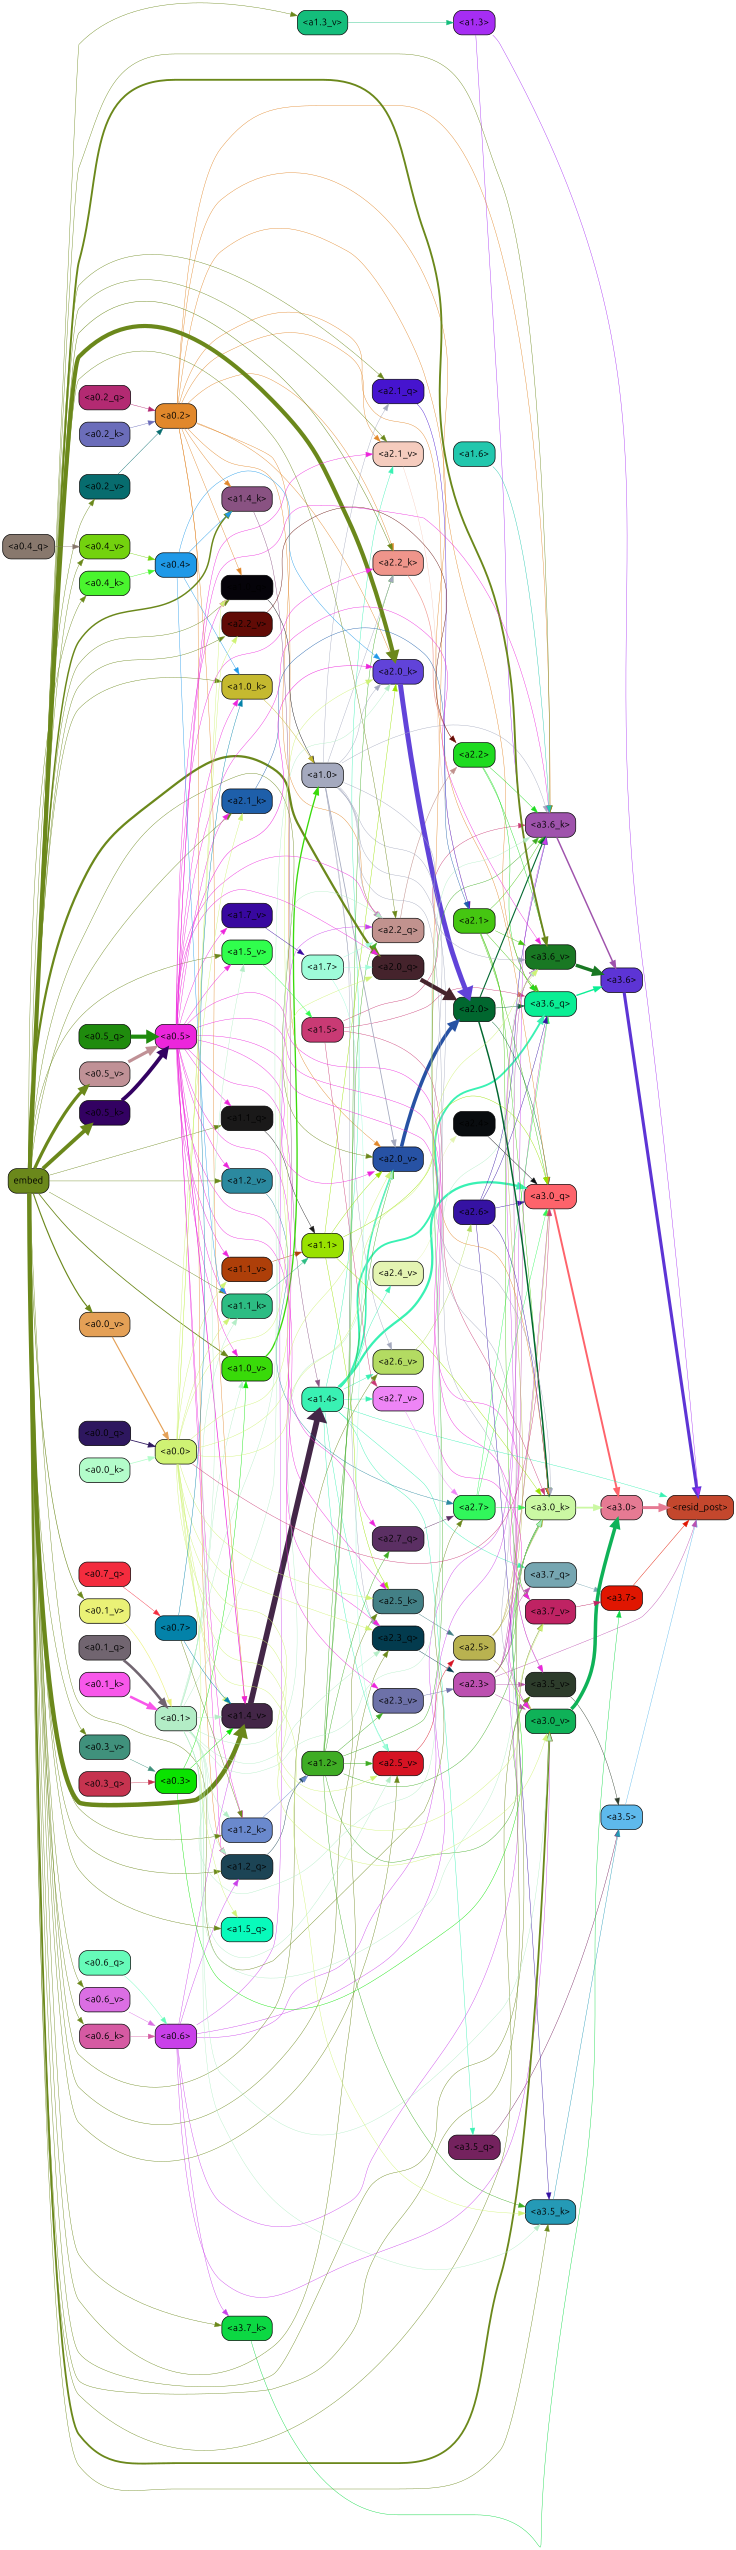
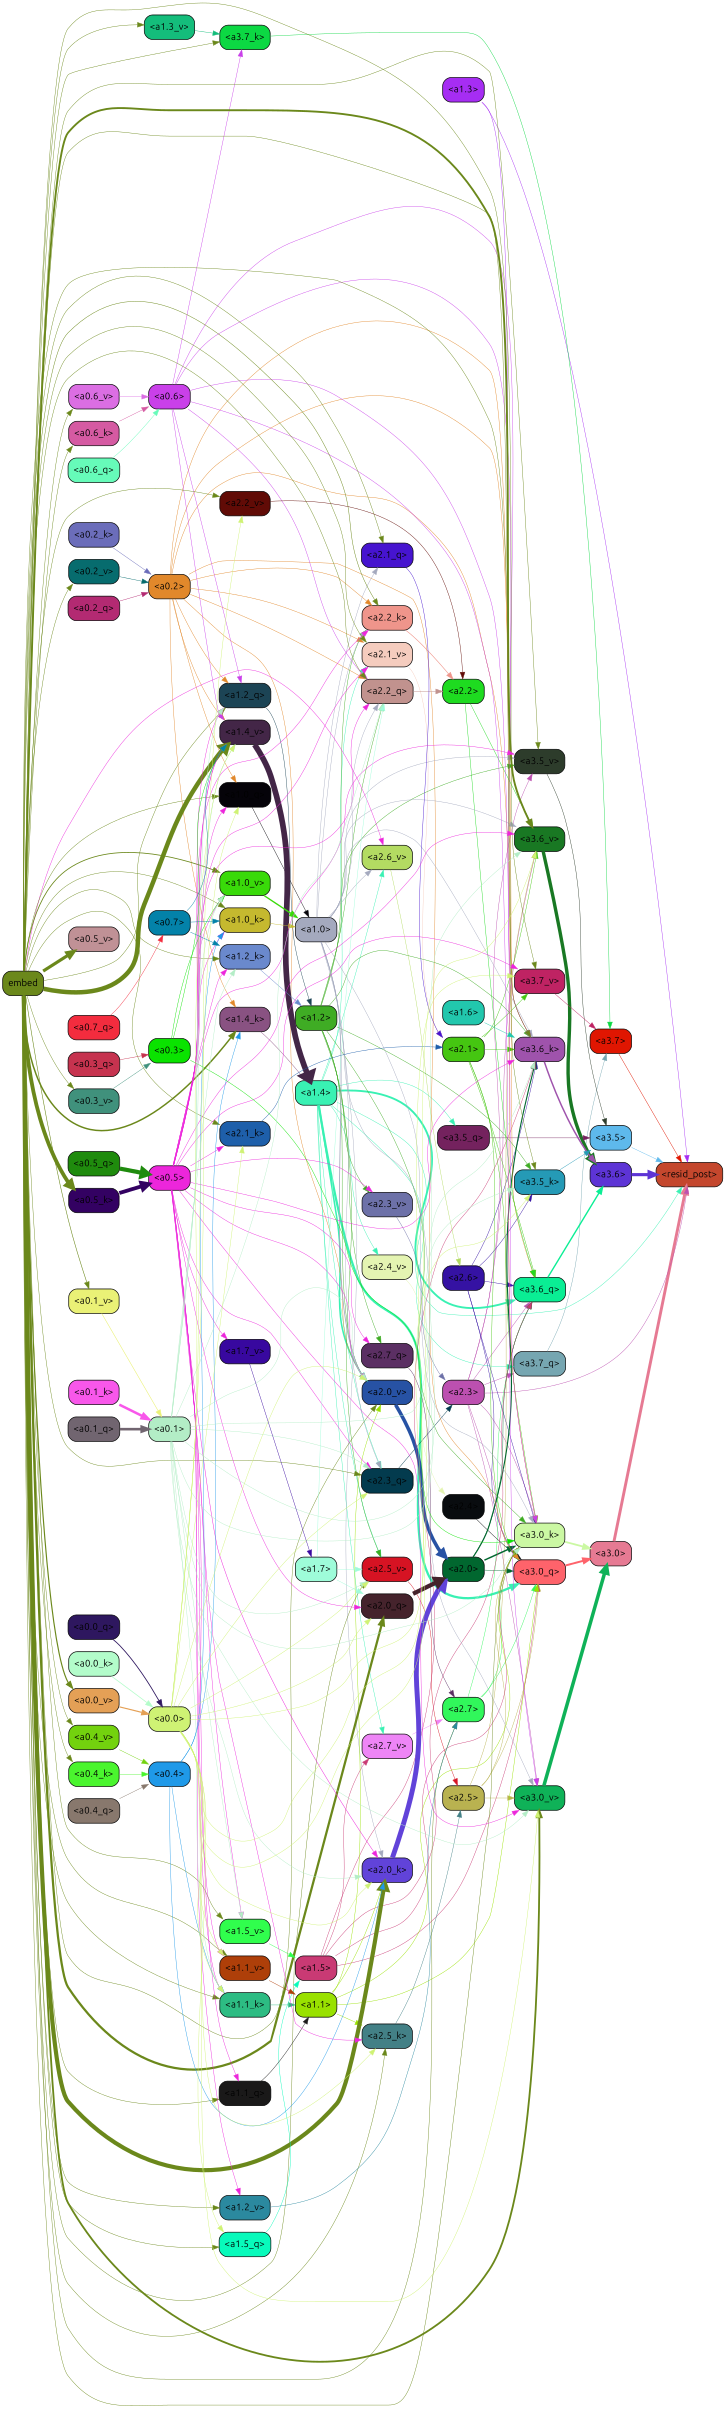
edge "<a1.3_v>" -> "<a1.3>": now "<a1.3_v>" -> "<a3.7_k>"
edge "<a0.2>" -> "<a2.0_k>": removed
edge "<a0.4_q>" -> "<a0.4_v>": now "<a0.4_q>" -> "<a0.4>"
edge "<a2.2>" -> "<a3.6_k>": removed
edge "<a0.5_v>" -> "<a0.5>": removed
edge "embed" -> "<a1.1_v>": added
edge "<a0.0>" -> "<a3.0_q>": now "<a1.5>" -> "<a3.0_q>"
edge "<a2.3>" -> "<a3.0_k>": color #45c611 -> #bc50b0
edge "<a0.7>" -> "<a1.2_k>": color #6b881b -> #0382a9
edge "embed" -> "<a2.6_v>": color #6b881b -> #ec26db
edge "<a1.5_q>" -> "<a1.5>": added
